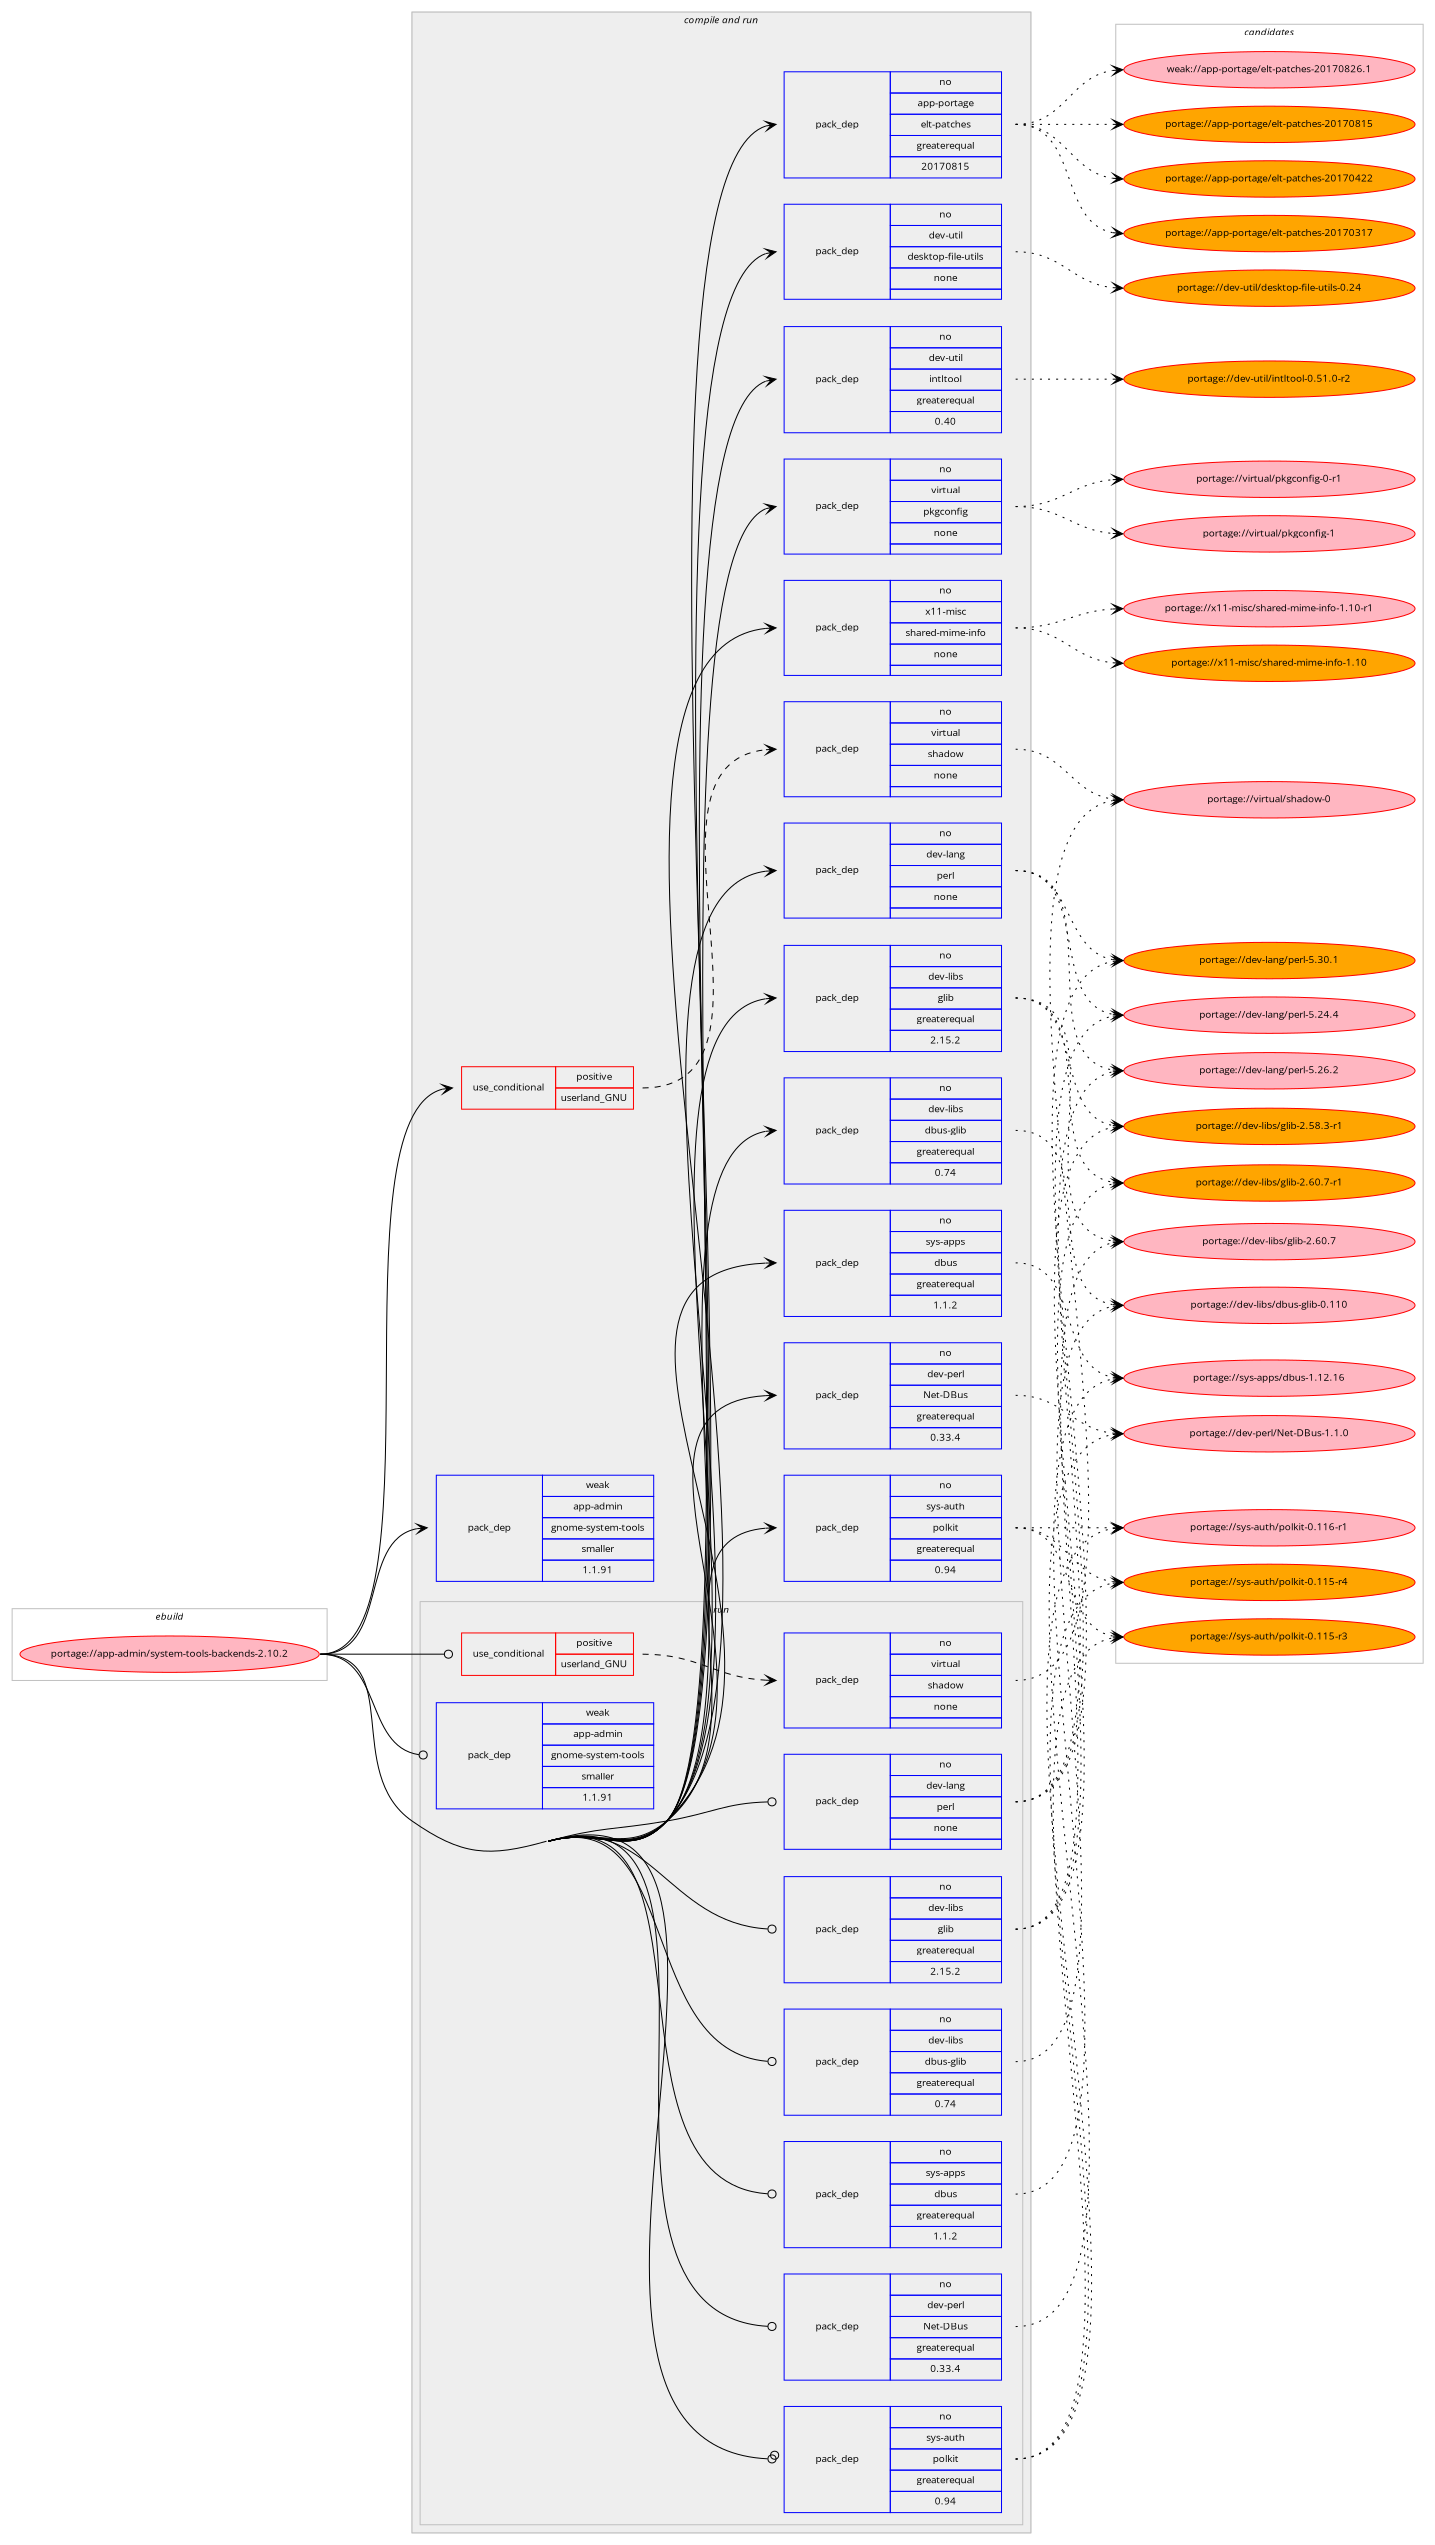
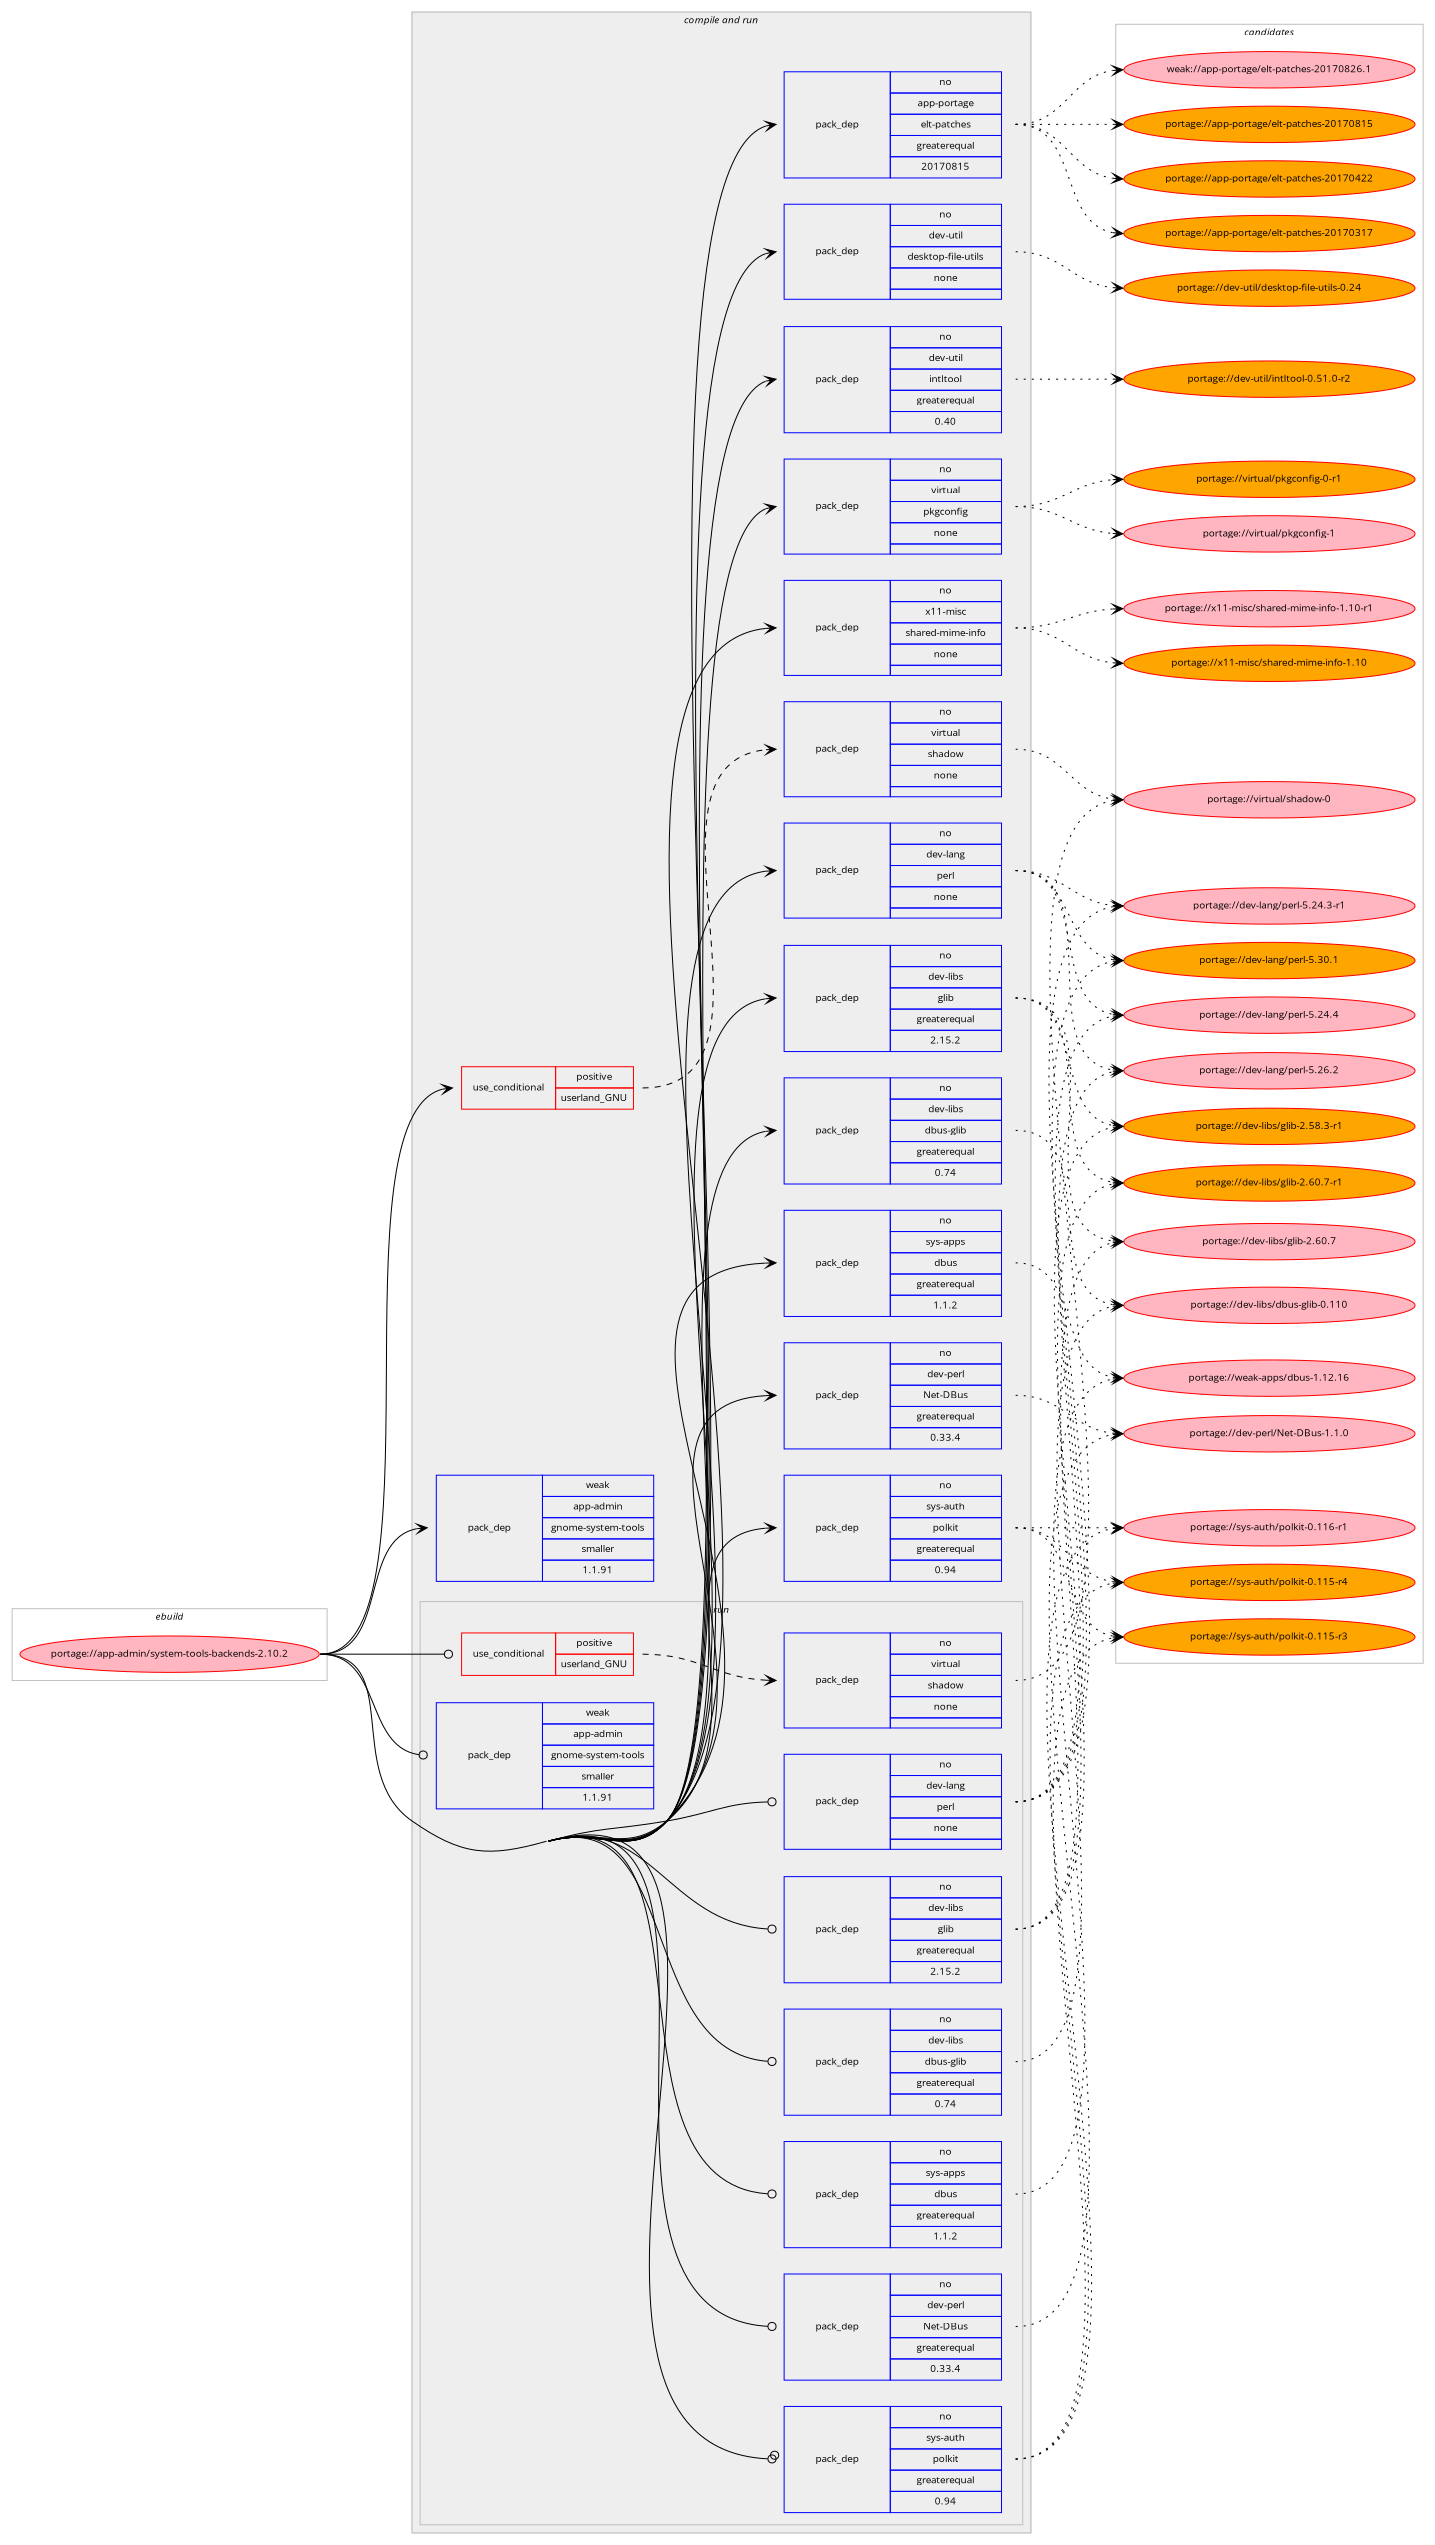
node "portage://virtual/pkgconfig-0-r1": fillcolor lightpink -> orange
node "portage://dev-lang/perl-5.24.3-r1": added
node "portage://sys-apps/dbus-1.12.16": label "portage://sys-apps/dbus-1.12.16" -> "portage://weak-apps/dbus-1.12.16"
